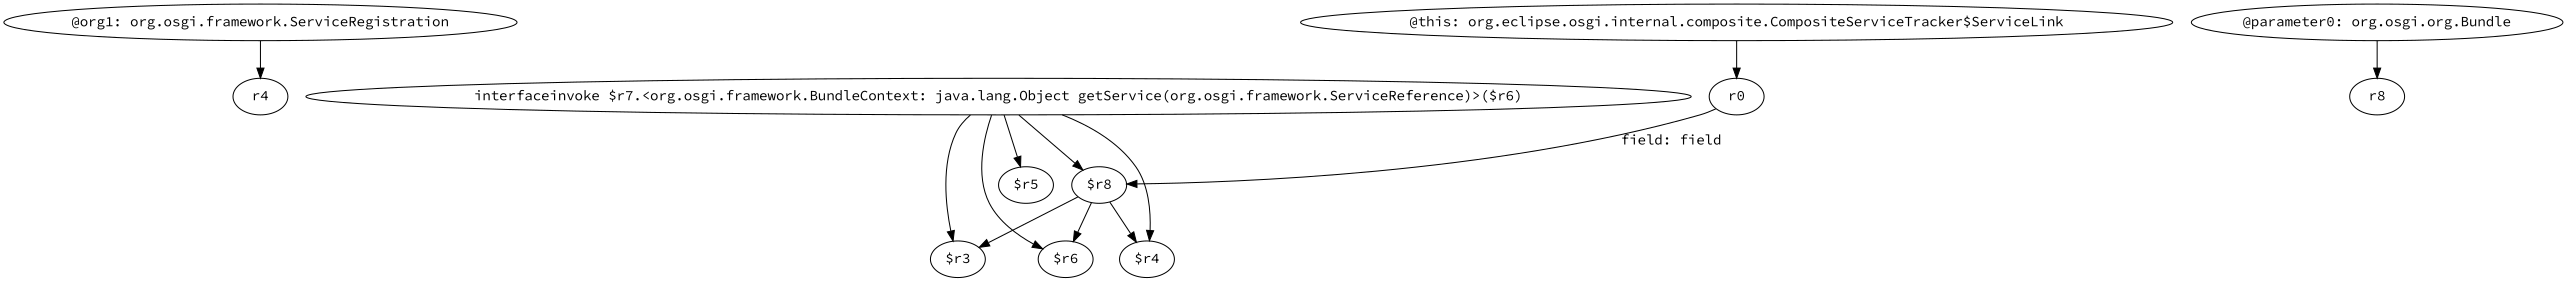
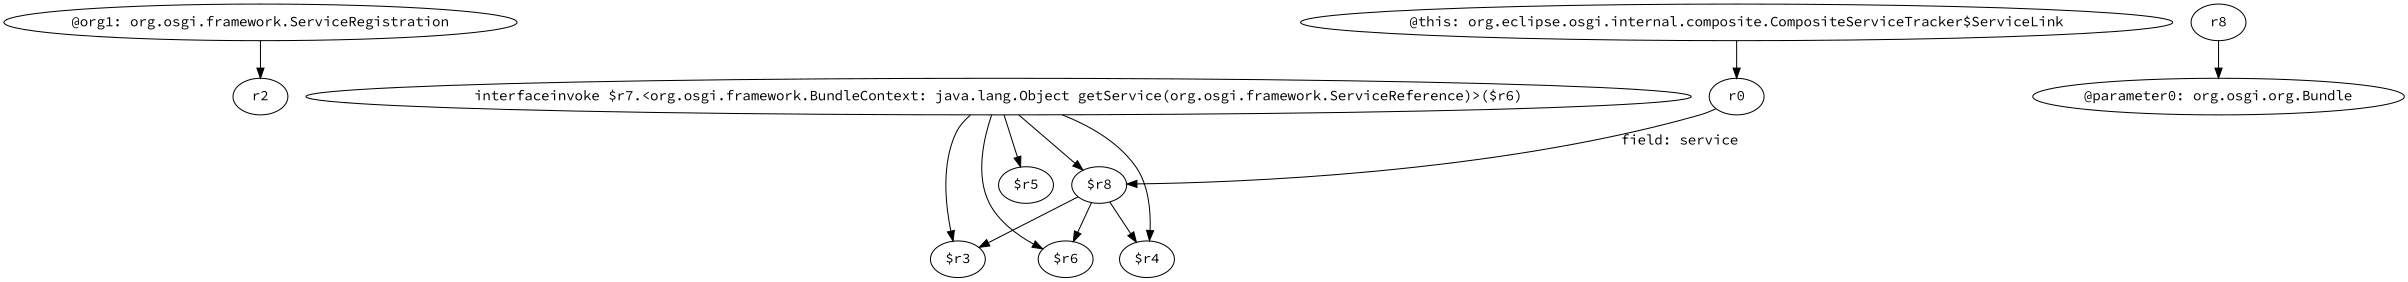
edge "@parameter0: org.osgi.org.Bundle" -> "r8": reversed
node "r4": label "r4" -> "r2"
edge "r0" -> "$r8": label "field: field" -> "field: service"
